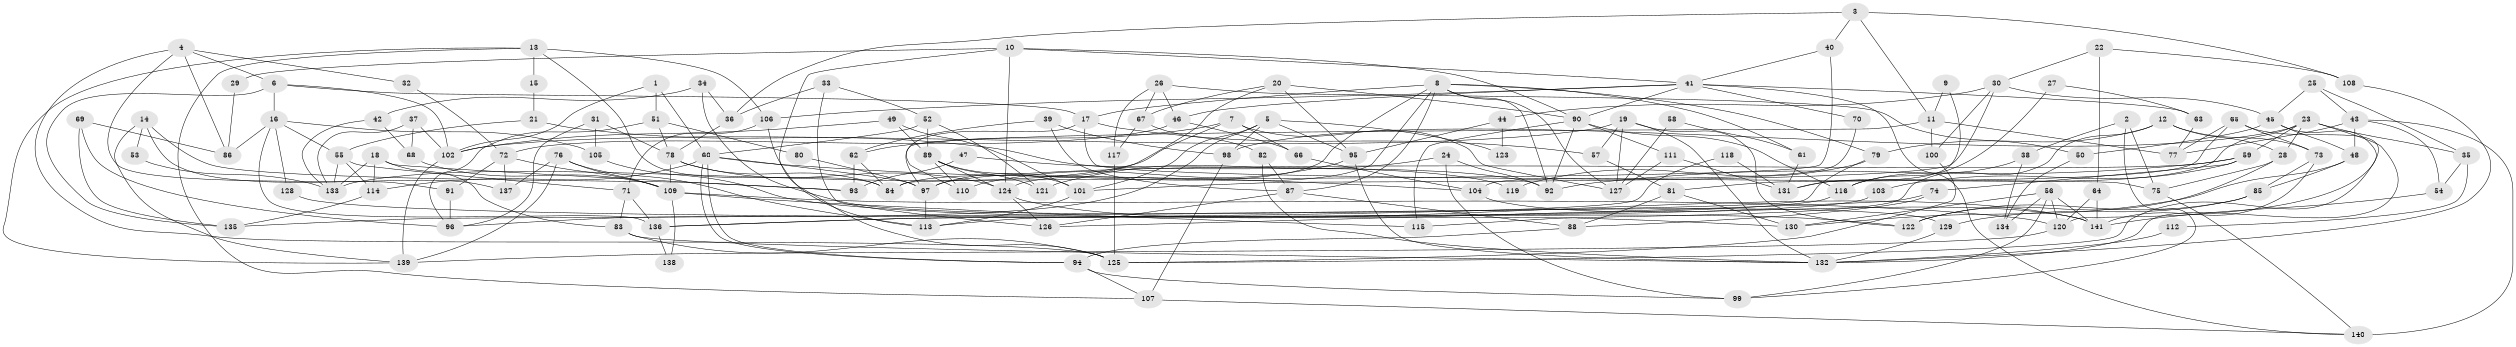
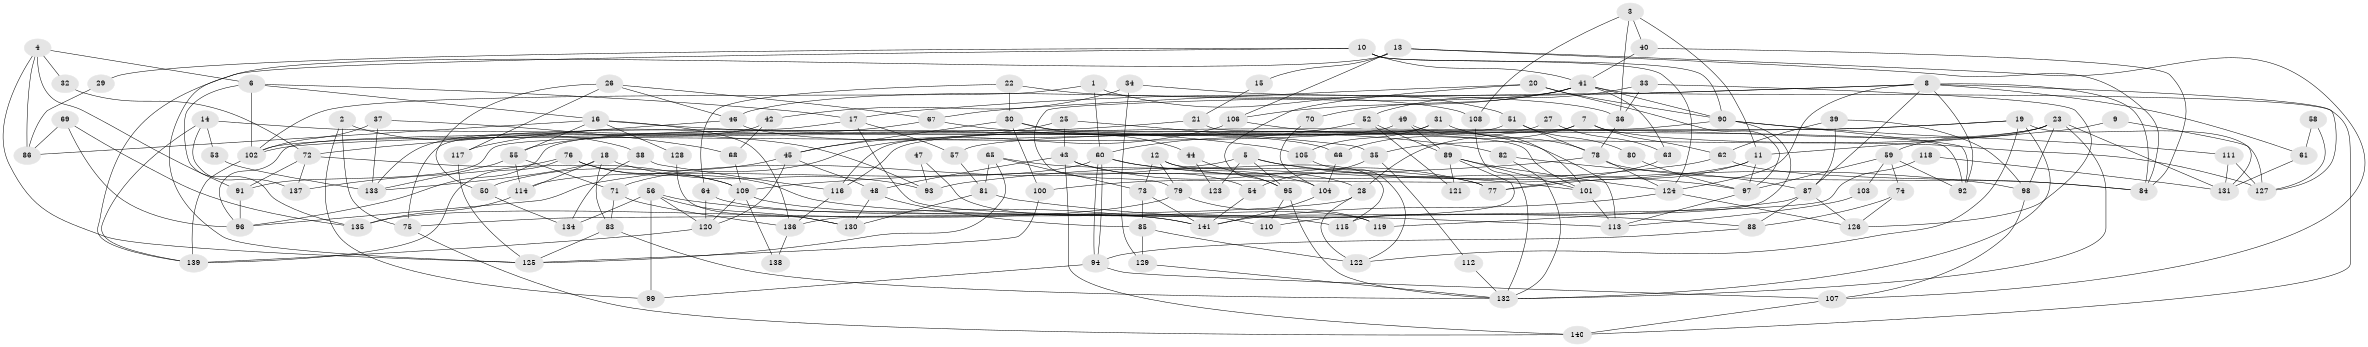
node "24": removed
edge "7" -- "133": now "7" -- "91"
edge "87" -- "119": added
